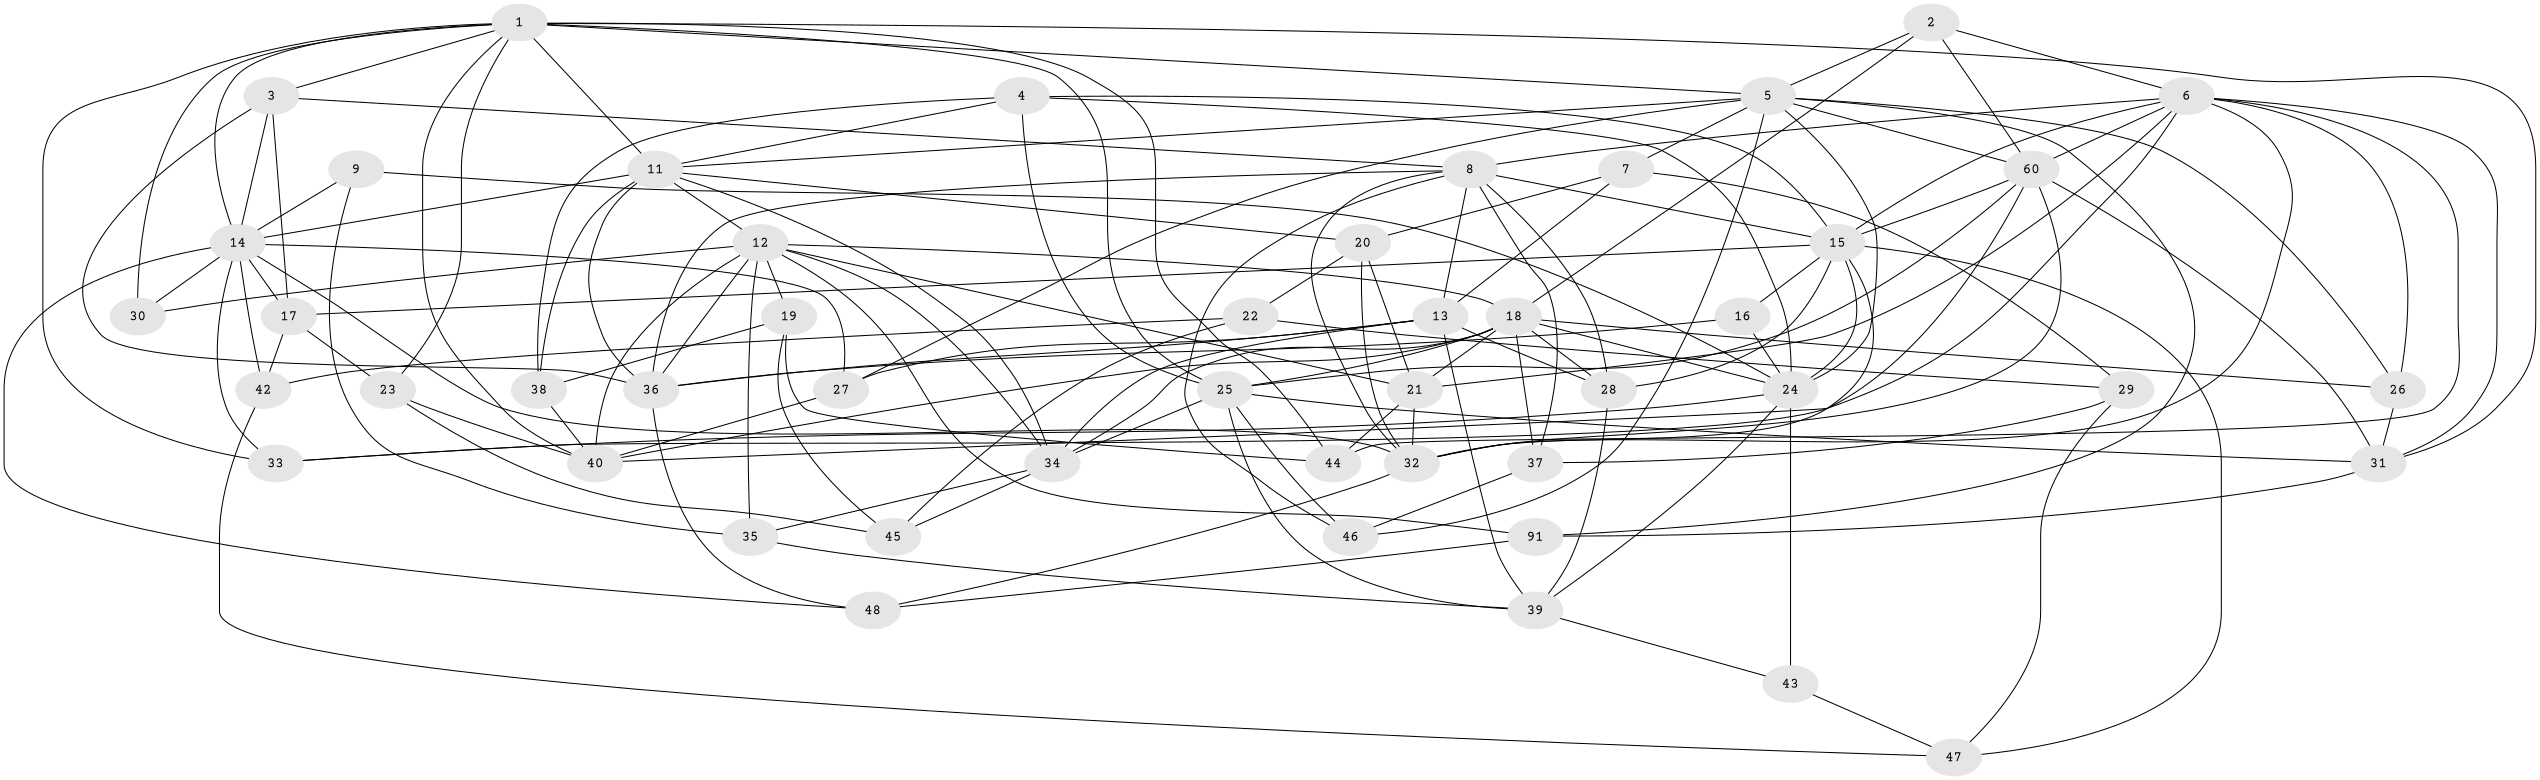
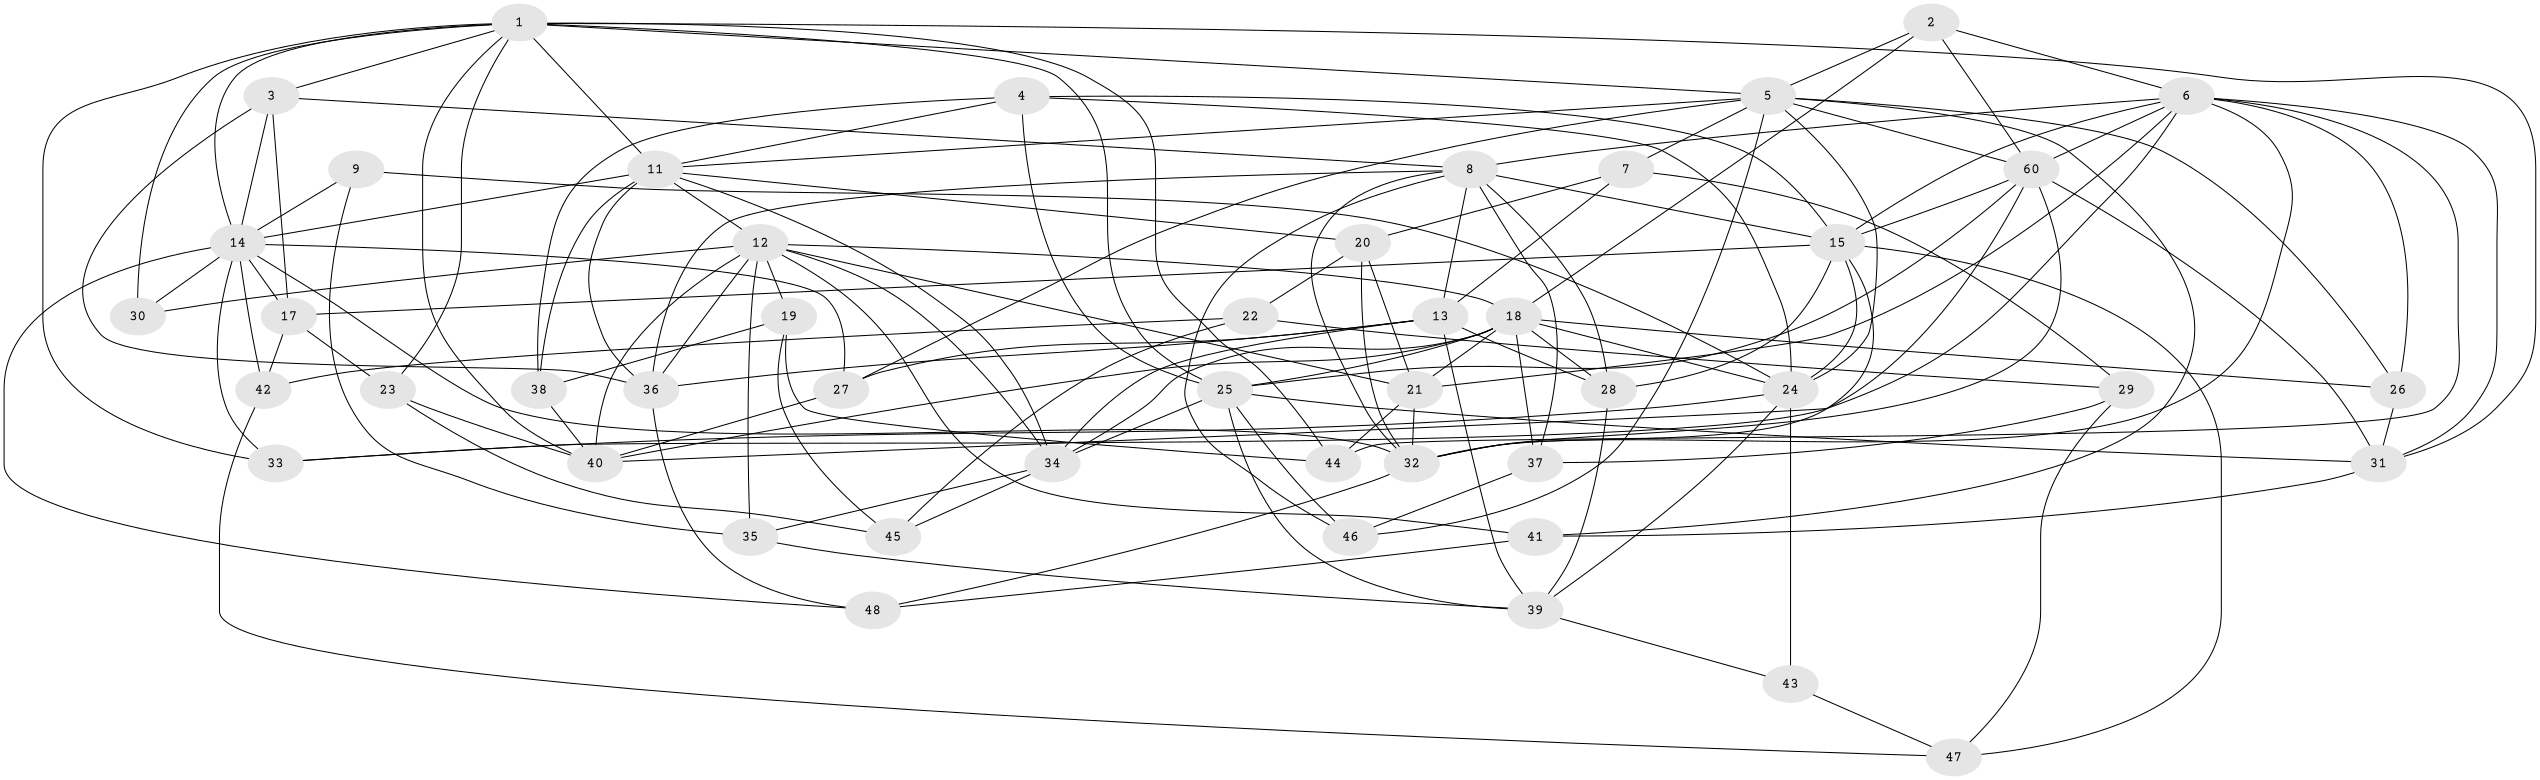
node "16": removed
node "91": label "91" -> "41"
